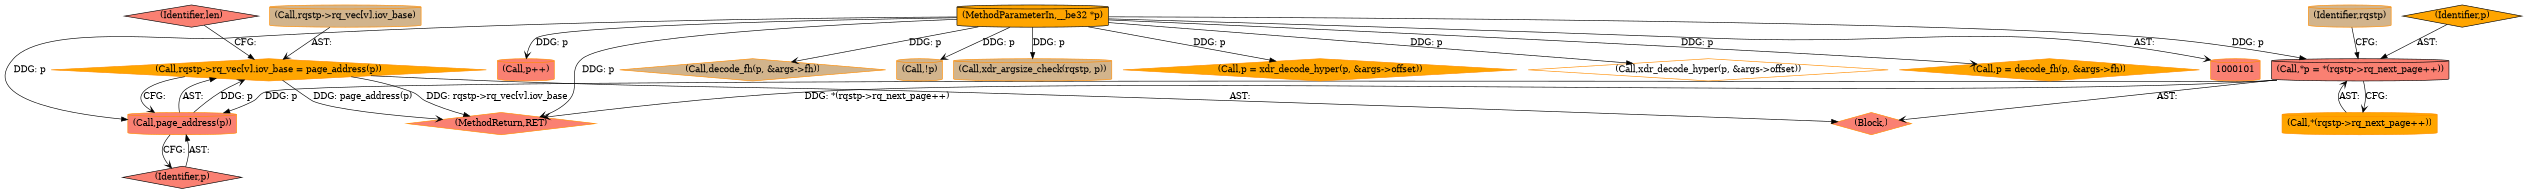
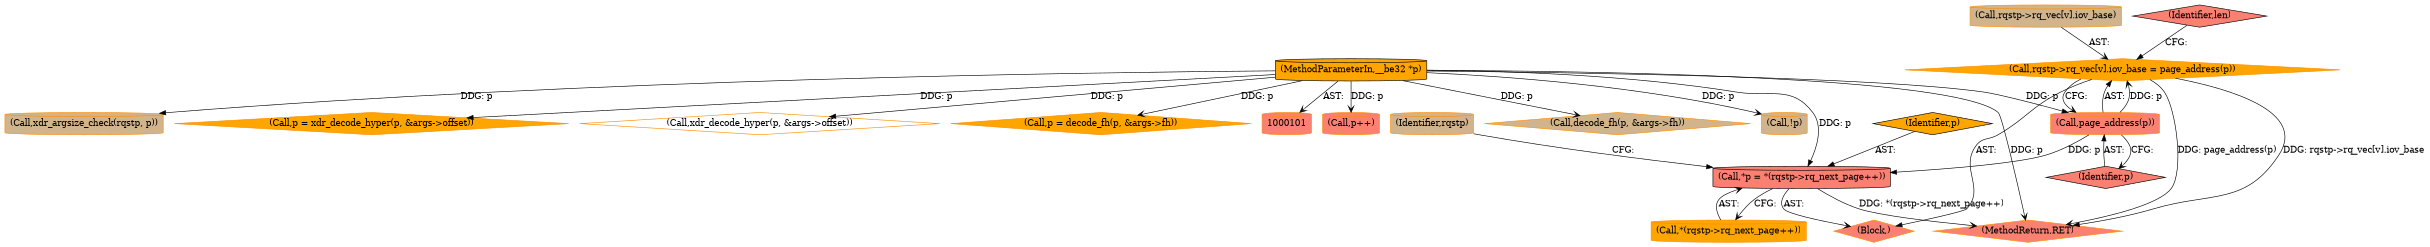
edge "(Call,*p = *(rqstp->rq_next_page++))" -> "(Call,page_address(p))": reversed
